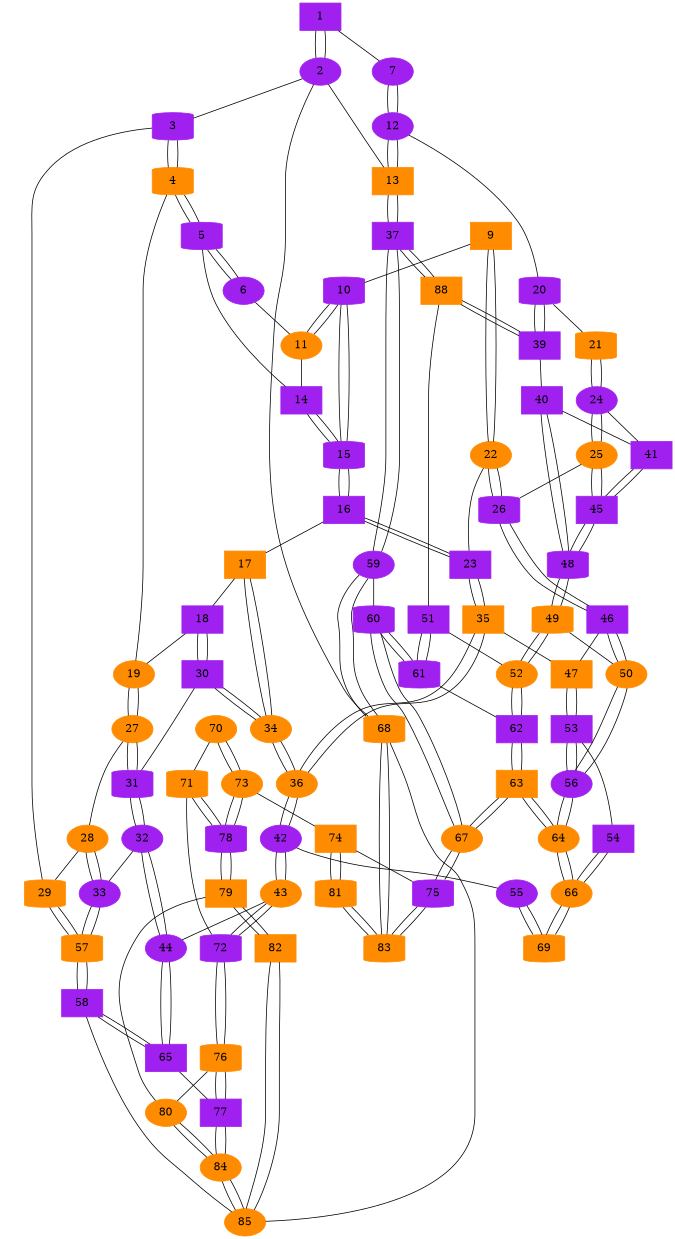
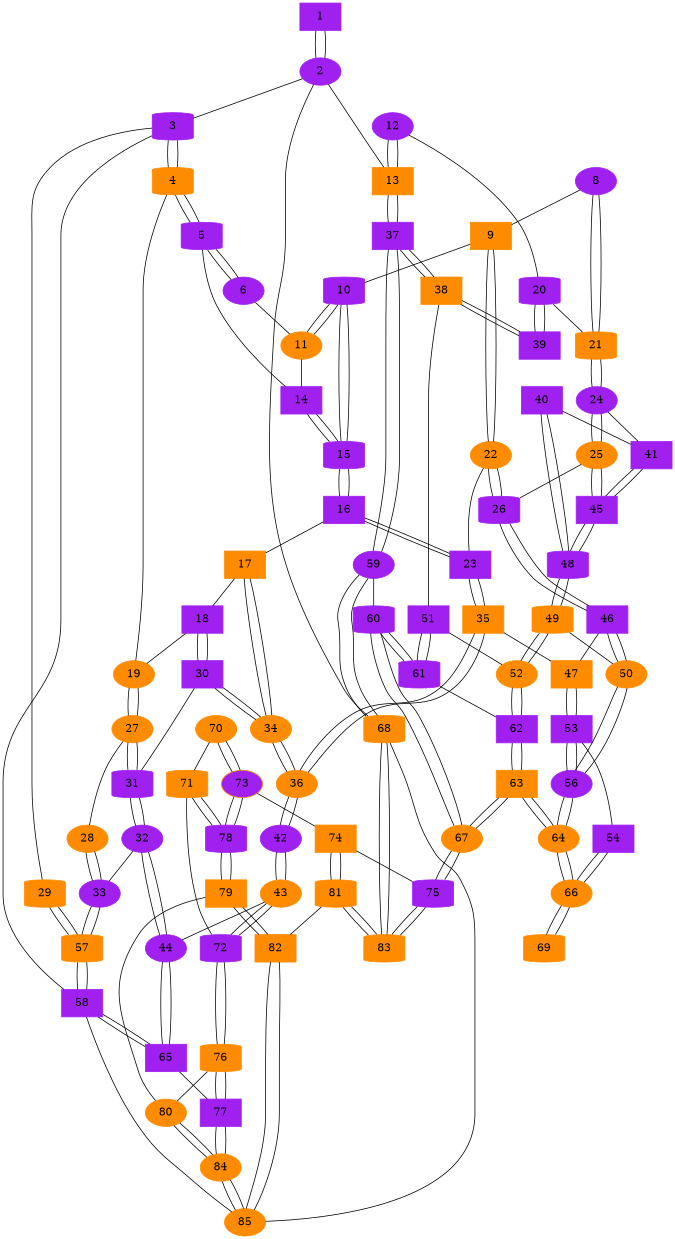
node "7": removed
node "8": added
node "88": label "88" -> "38"
edge "39" -- "40": removed
edge "3" -- "58": added
node "73": fillcolor darkorange -> purple
edge "28" -- "29": removed
node "55": removed
edge "81" -- "82": added
